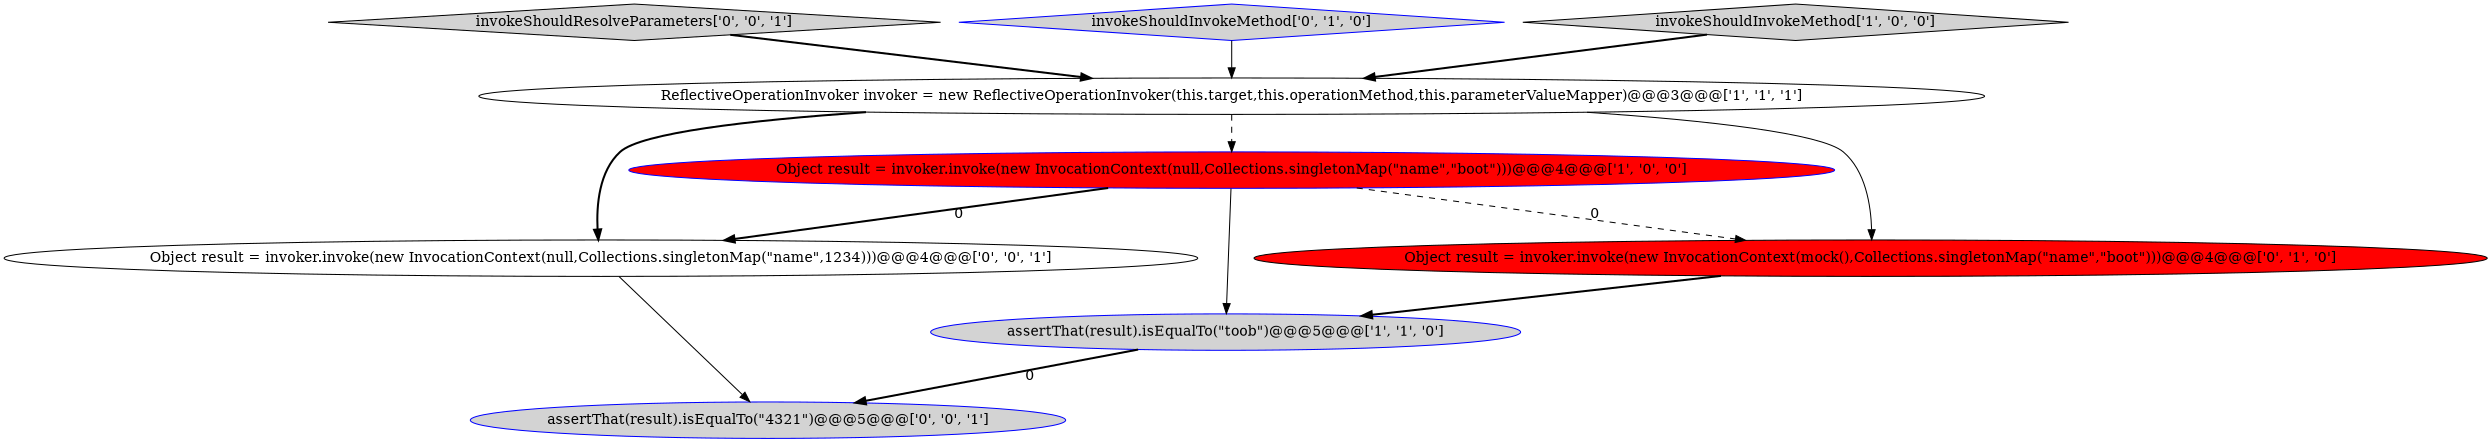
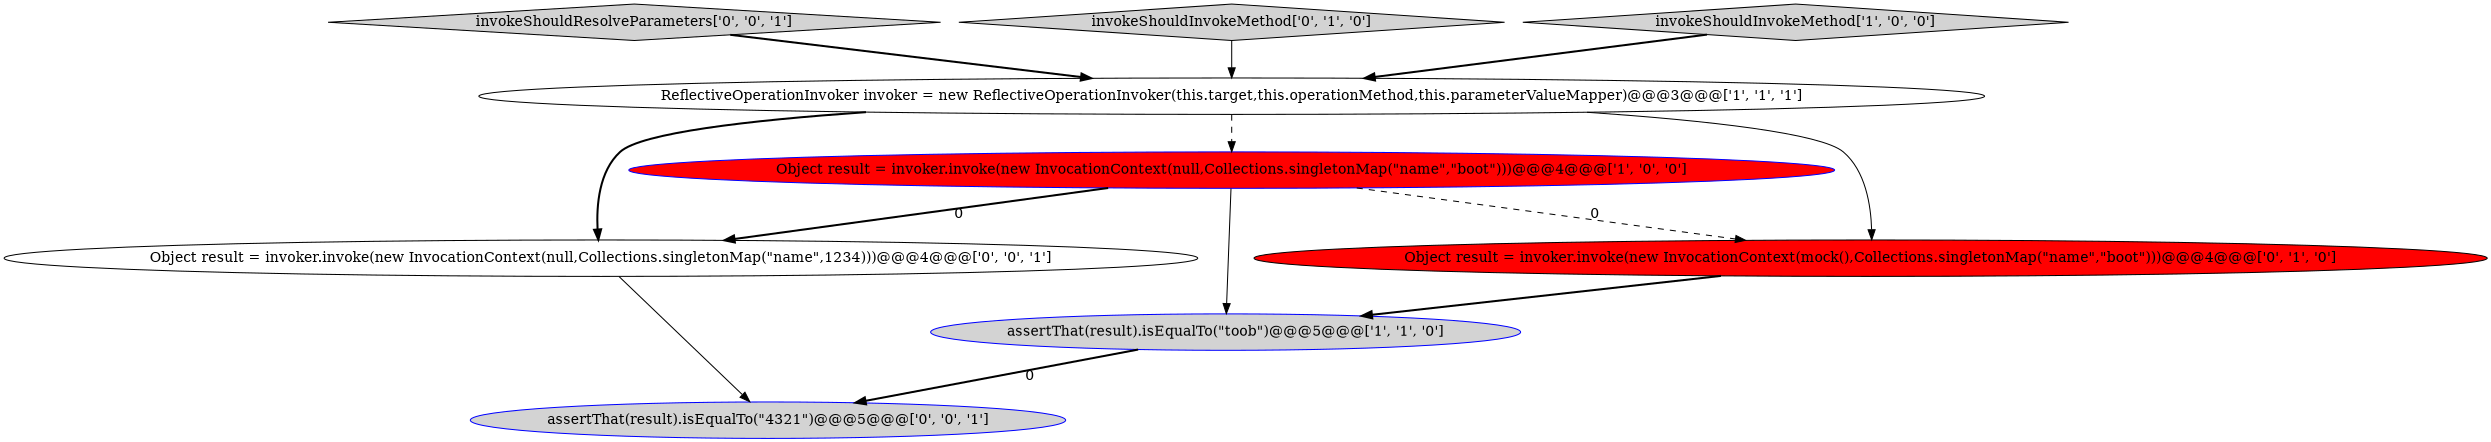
node "invokeShouldInvokeMethod['0', '1', '0']": color blue -> black
